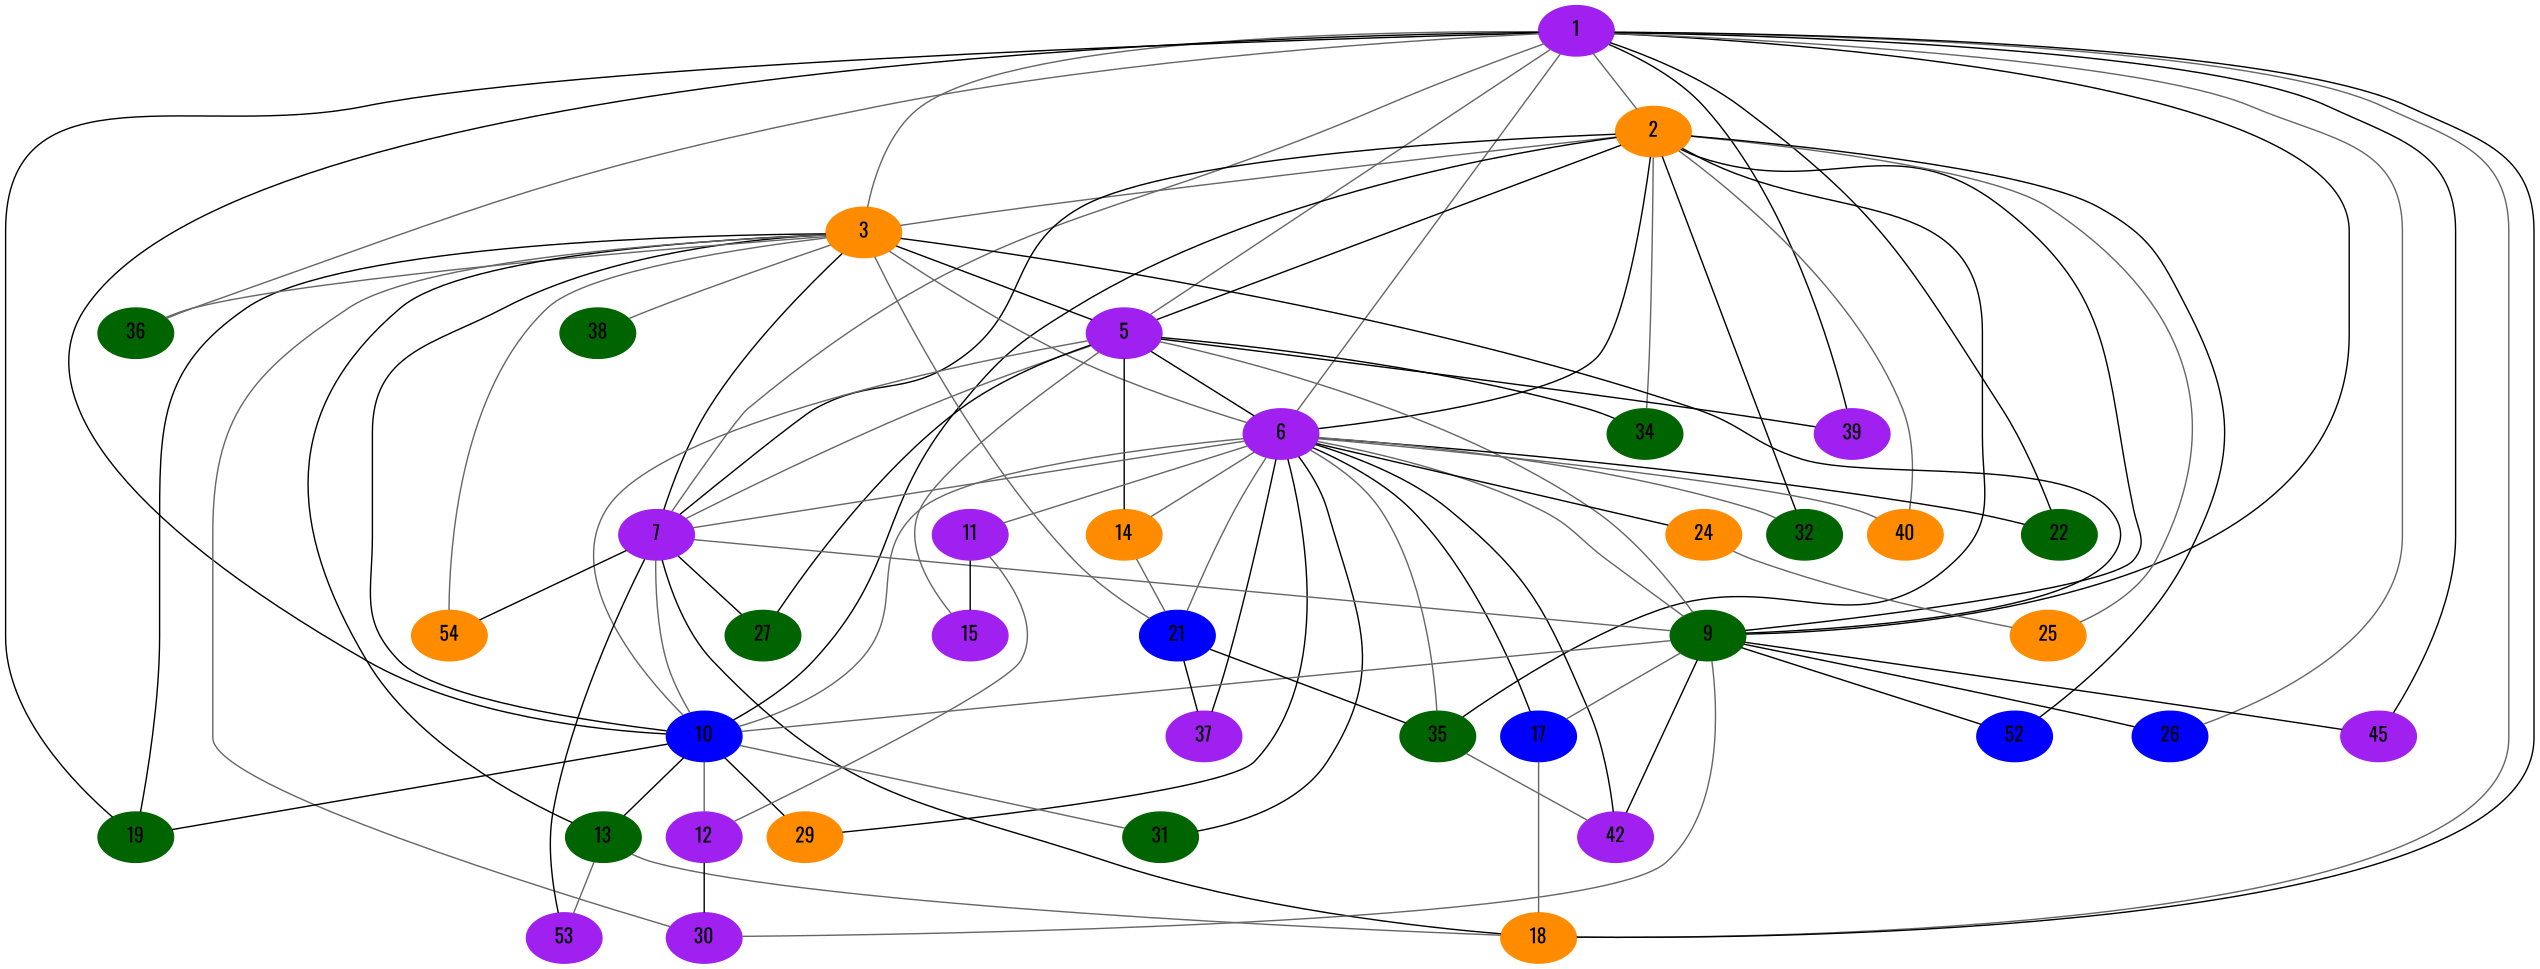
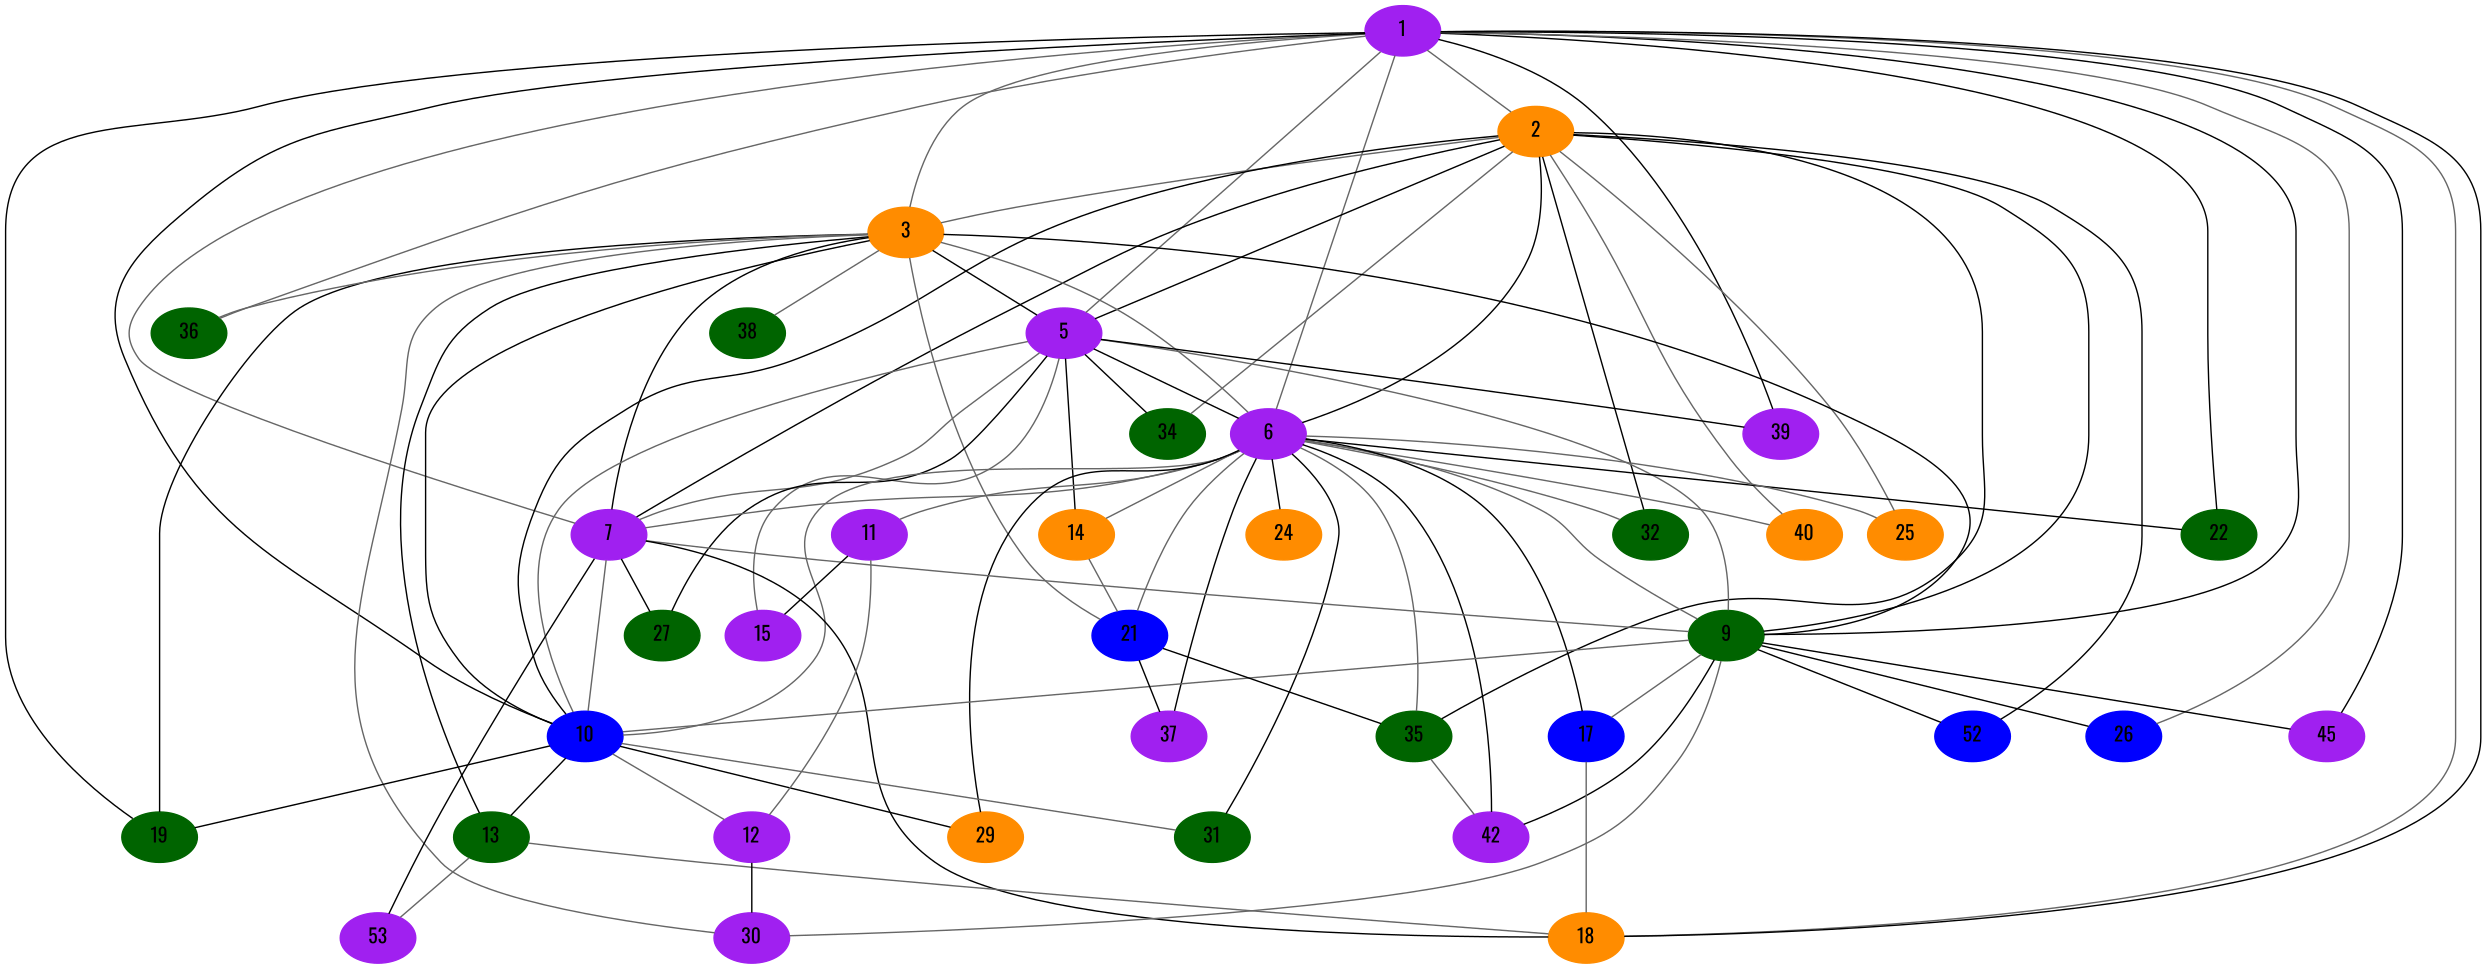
edge "24" -- "25": now "6" -- "25"
node "54": removed
